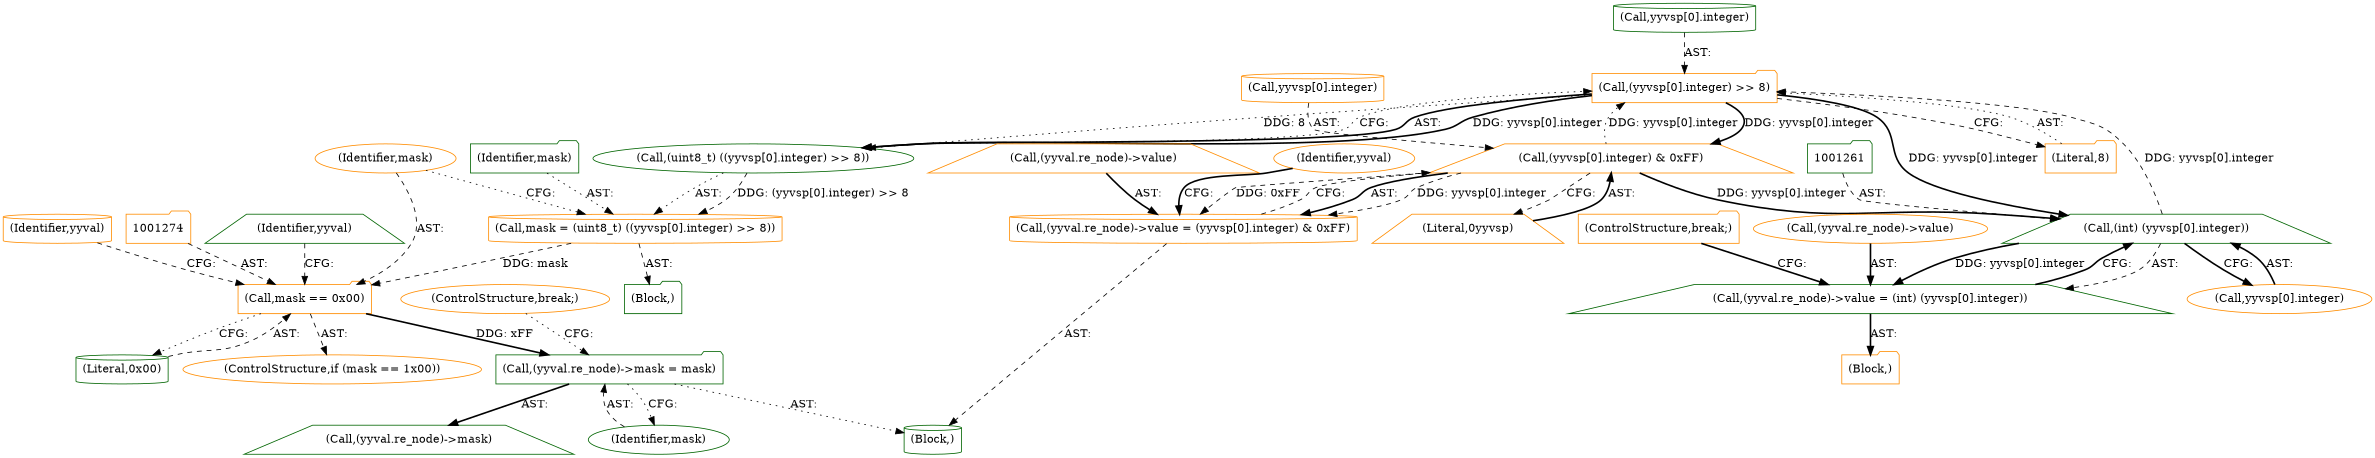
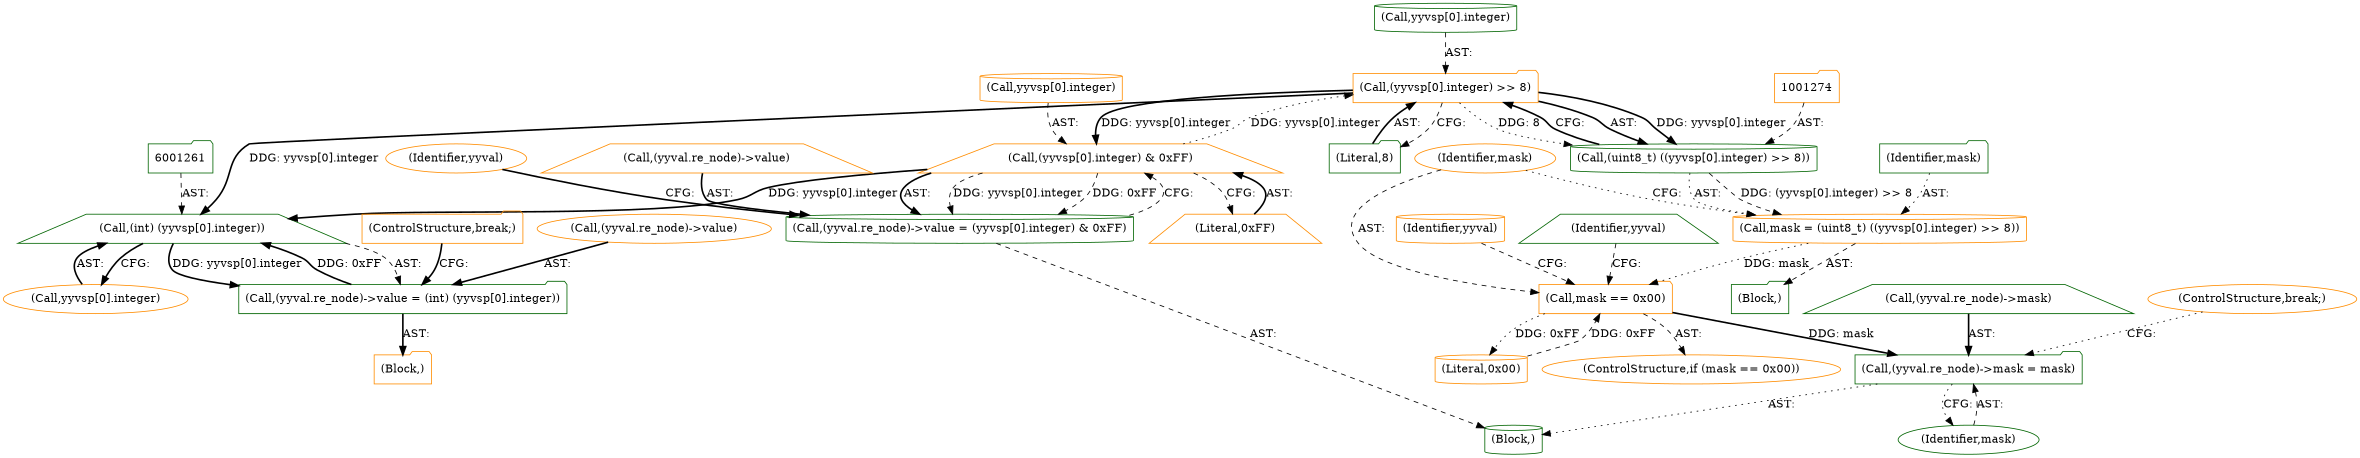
edge "(Literal,8)" -> "(Call,(yyvsp[0].integer) >> 8)": style dotted -> bold
edge "(Call,(int) (yyvsp[0].integer))" -> "(Call,(yyvsp[0].integer) >> 8)": removed, label "DDG: yyvsp[0].integer"
edge "(Call,(uint8_t) ((yyvsp[0].integer) >> 8))" -> "(Call,(yyvsp[0].integer) >> 8)": style dotted -> bold
node "(Call,(uint8_t) ((yyvsp[0].integer) >> 8))": shape ellipse -> cylinder
node "1001261": label "1001261" -> "6001261"
node "(Literal,8)": color darkorange -> darkgreen
node "(Call,(yyval.re_node)->value = (yyvsp[0].integer) & 0xFF)": color darkorange -> darkgreen
node "(Literal,0yyvsp)": label "(Literal,0yyvsp)" -> "(Literal,0xFF)"
edge "1001274" -> "(Call,mask == 0x00)": now "1001274" -> "(Call,(uint8_t) ((yyvsp[0].integer) >> 8))"
edge "(Call,mask = (uint8_t) ((yyvsp[0].integer) >> 8))" -> "(Call,mask == 0x00)": style dashed -> dotted
edge "(Call,(yyval.re_node)->value = (int) (yyvsp[0].integer))" -> "(Call,(int) (yyvsp[0].integer))": label "CFG: " -> "DDG: 0xFF"
node "(Call,(yyval.re_node)->value = (int) (yyvsp[0].integer))": shape trapezium -> folder
edge "(Call,mask == 0x00)" -> "(Literal,0x00)": label "CFG: " -> "DDG: 0xFF"
edge "(Literal,0x00)" -> "(Call,mask == 0x00)": label "AST: " -> "DDG: 0xFF"
edge "(Call,mask == 0x00)" -> "(Call,(yyval.re_node)->mask = mask)": label "DDG: xFF" -> "DDG: mask"
node "(Literal,0x00)": color darkgreen -> darkorange
node "(ControlStructure,if (mask == 1x00))": label "(ControlStructure,if (mask == 1x00))" -> "(ControlStructure,if (mask == 0x00))"
edge "(Call,(yyval.re_node)->mask = mask)" -> "(Call,(yyval.re_node)->mask)": reversed
